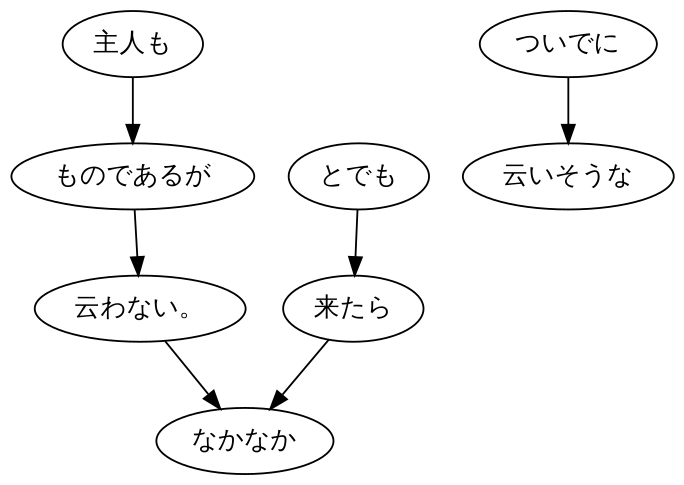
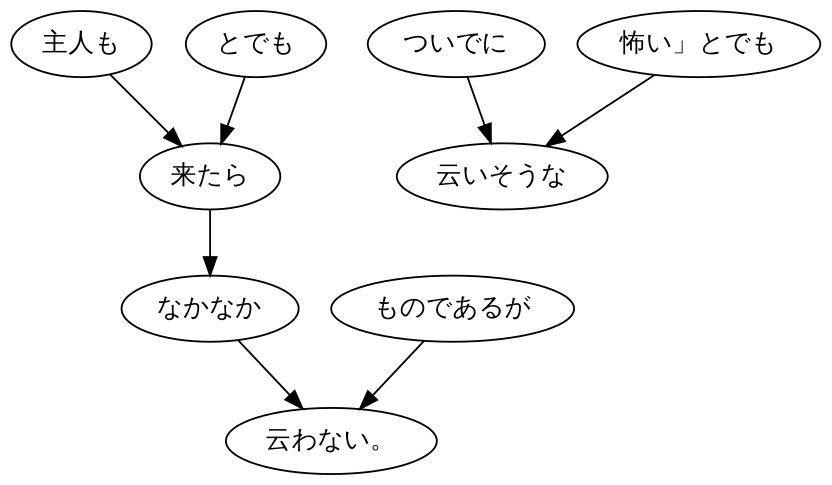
node "怖い」とでも": added
edge "主人も" -> "ものであるが": now "主人も" -> "来たら"
edge "云わない。" -> "なかなか": reversed
